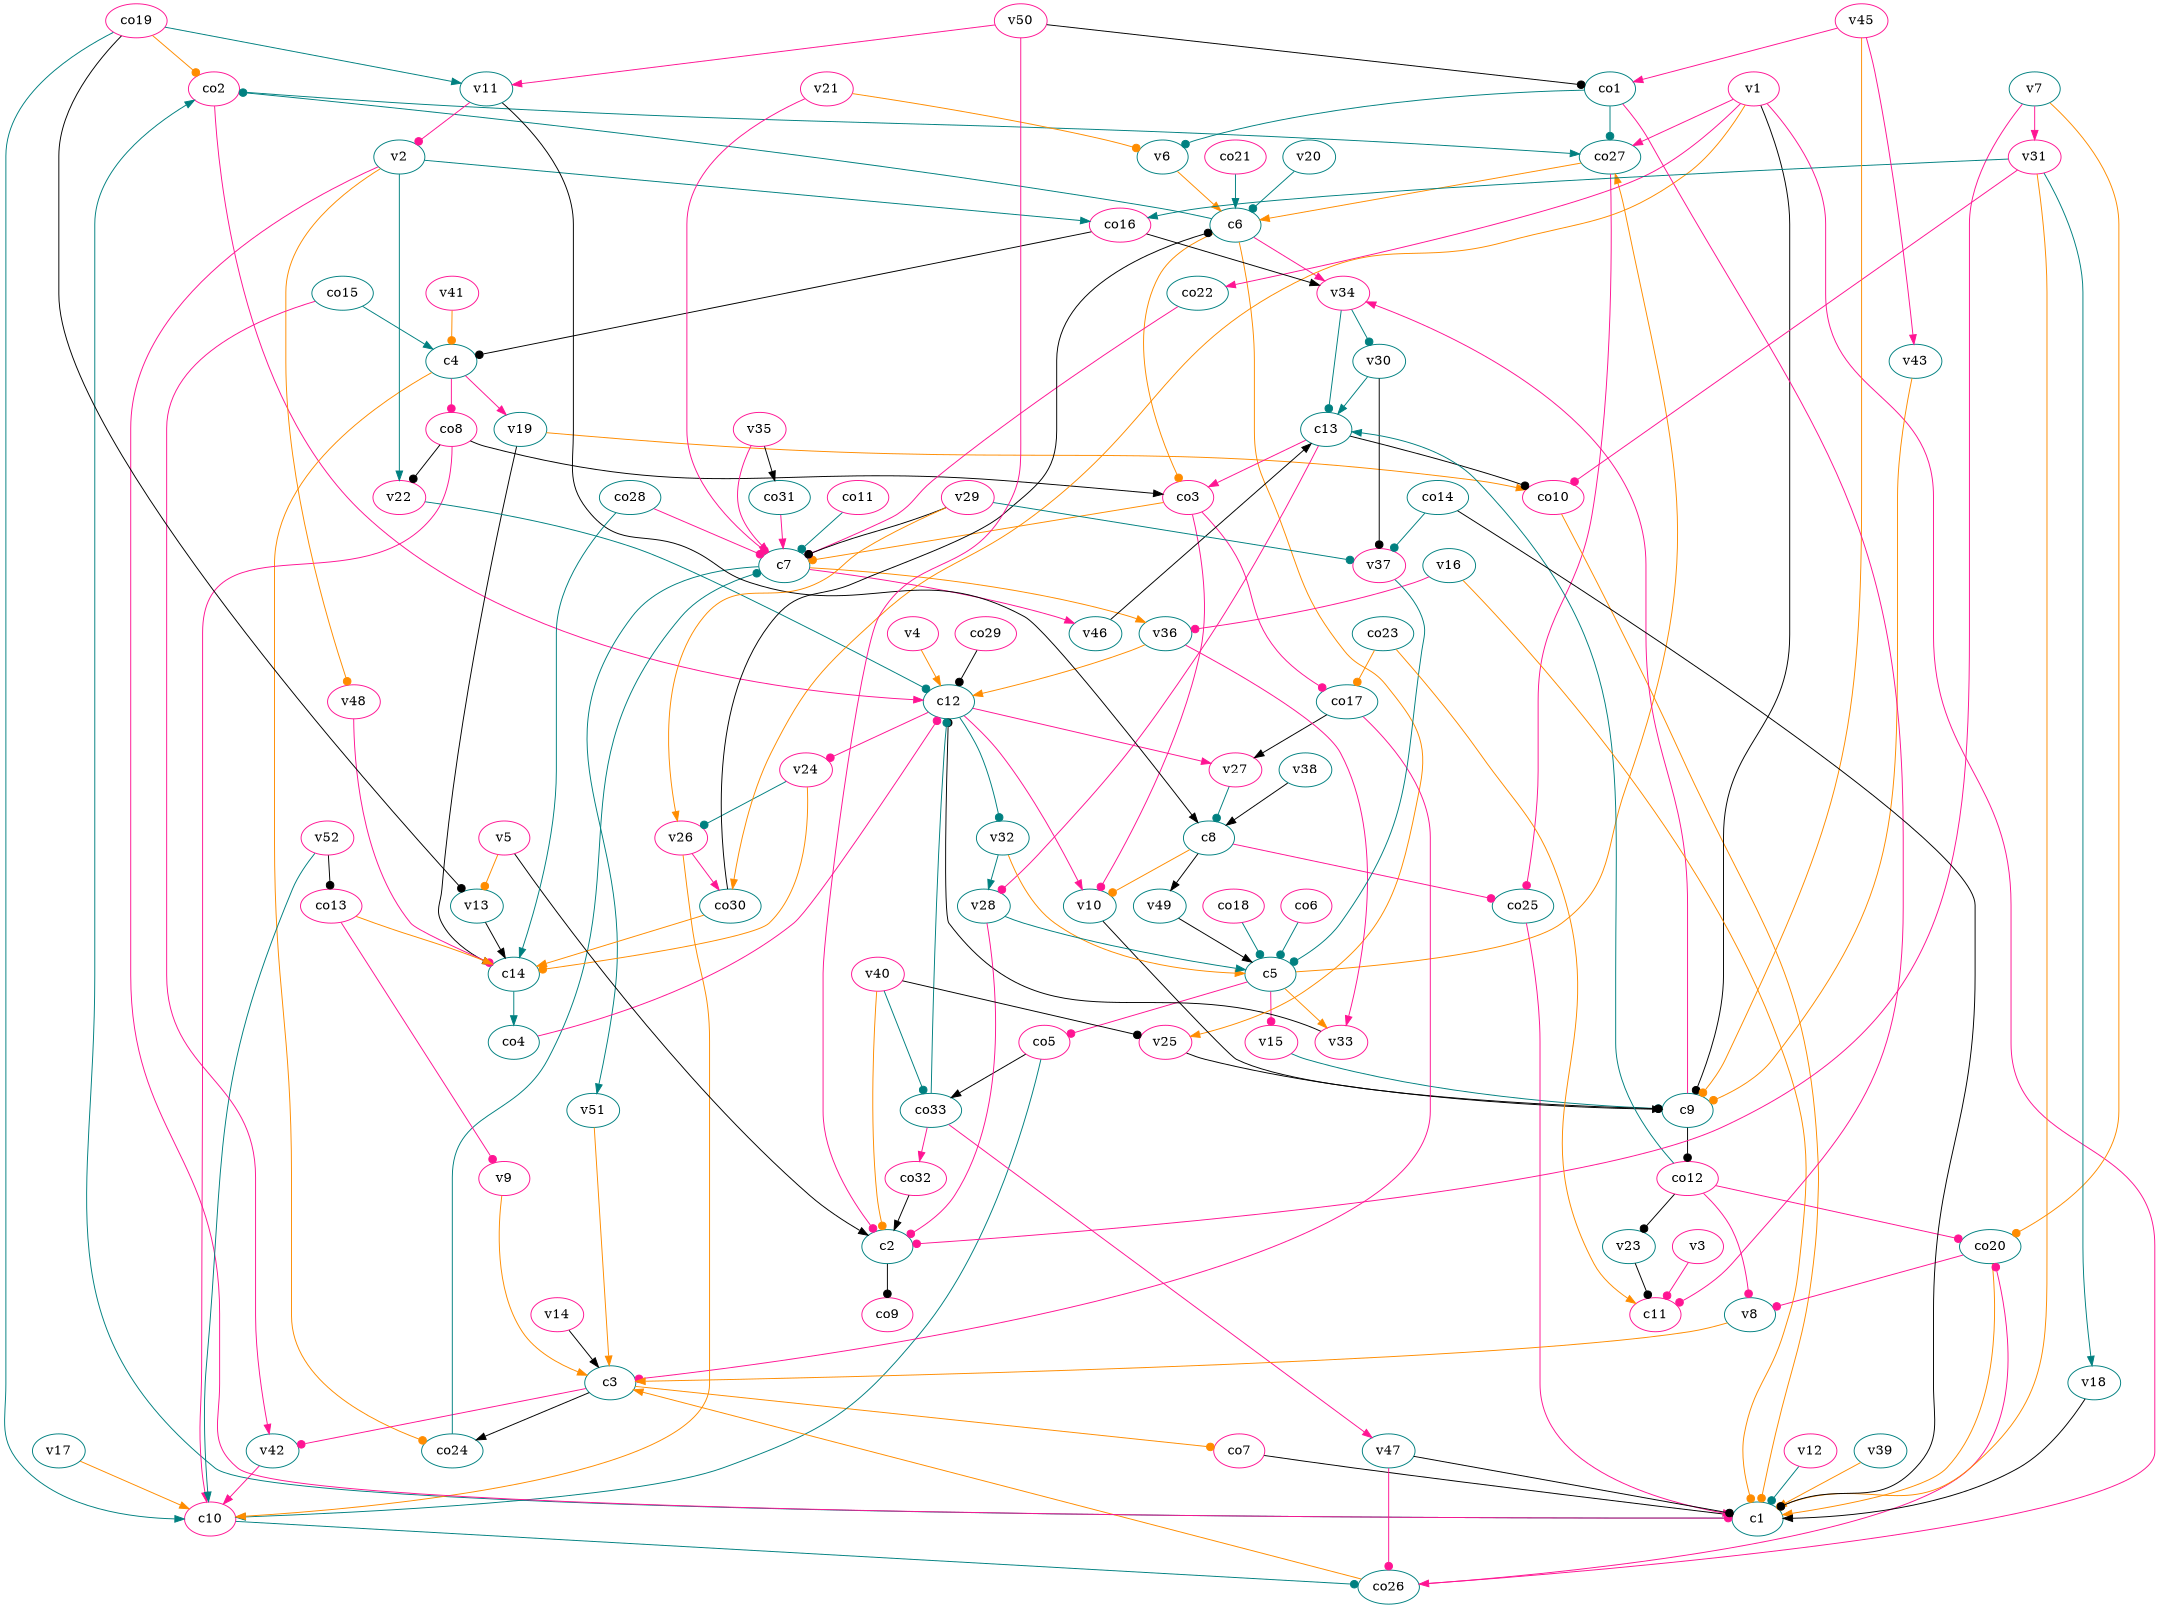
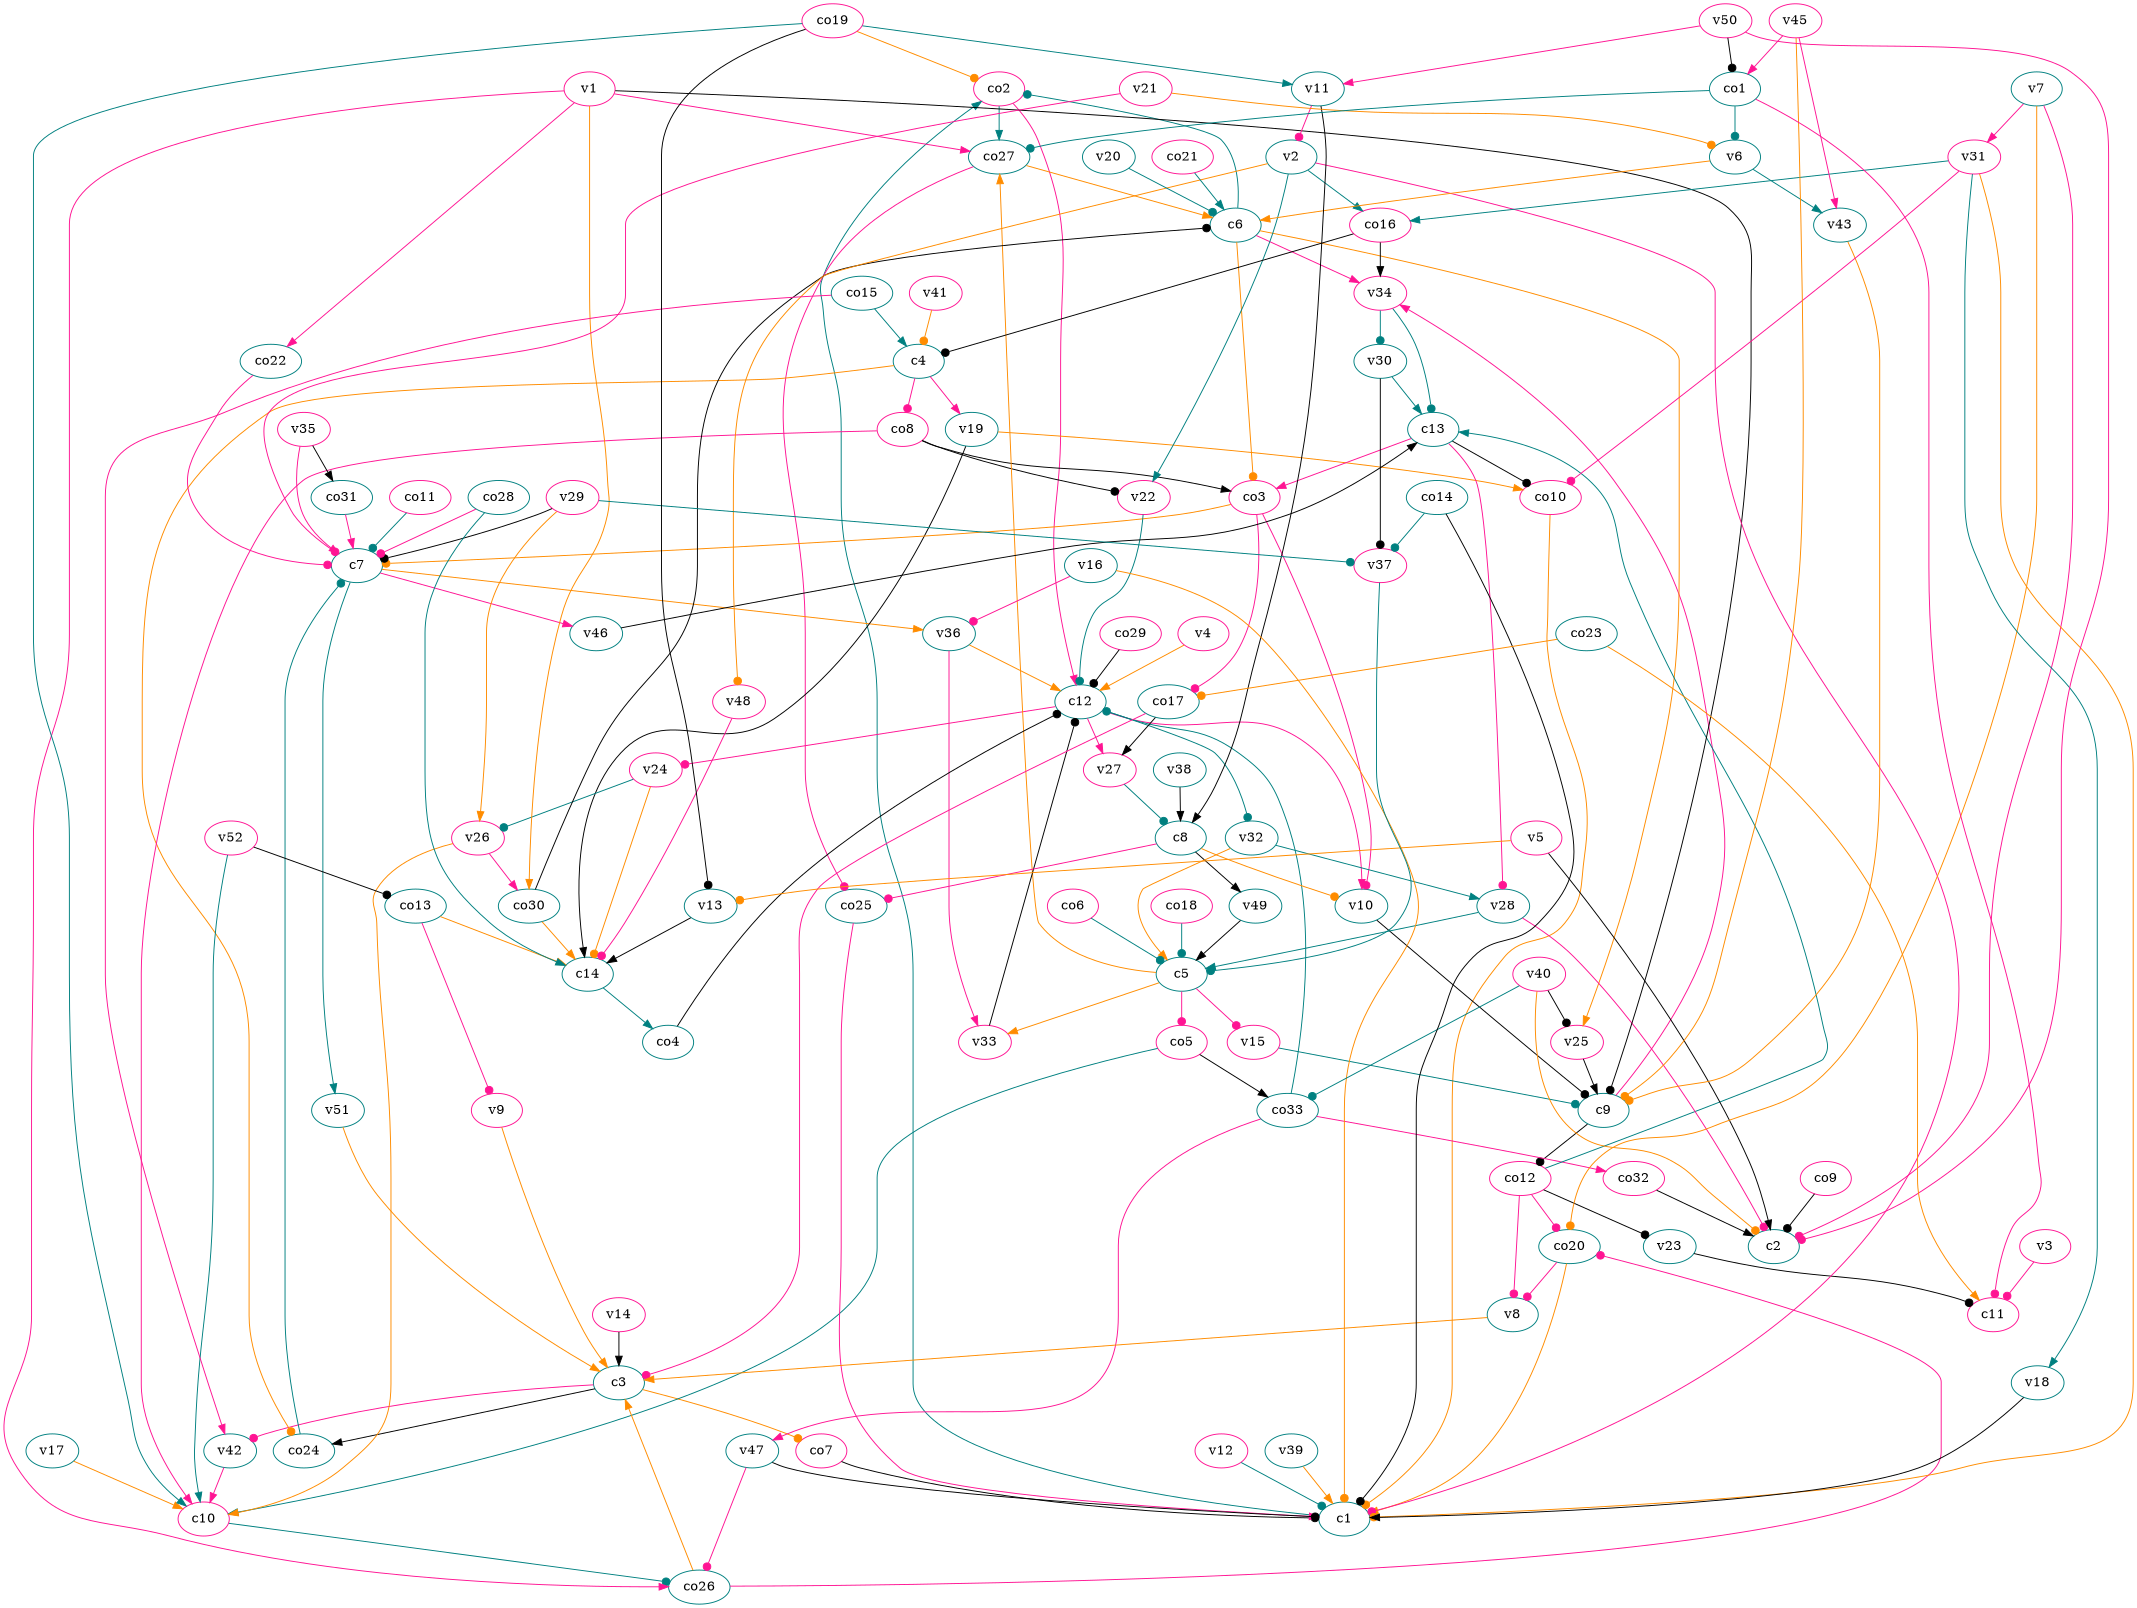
edge "v6" -> "v43": added
node "co13": color deeppink -> teal
edge "co4" -> "c12": color deeppink -> black
edge "c2" -> "co9": reversed
